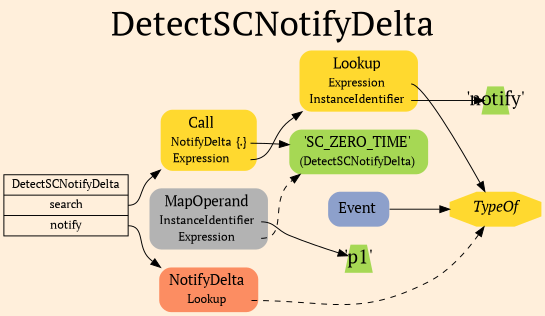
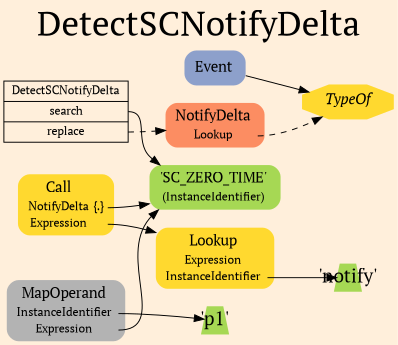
edge "Lookup" -> "TypeOf": removed
node "'SC_ZERO_TIME'": text "(DetectSCNotifyDelta)" -> "(InstanceIdentifier)"
edge "DetectSCNotifyDelta" -> "Call": now "DetectSCNotifyDelta" -> "'SC_ZERO_TIME'"
edge "MapOperand" -> "'SC_ZERO_TIME'": style dashed -> solid
node "DetectSCNotifyDelta": text "notify" -> "replace"
edge "DetectSCNotifyDelta" -> "NotifyDelta": style solid -> dashed
